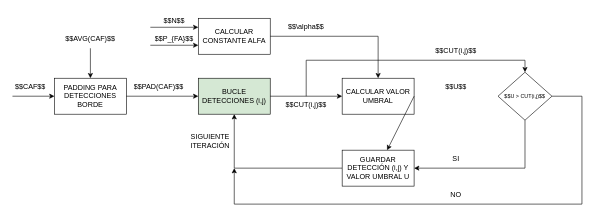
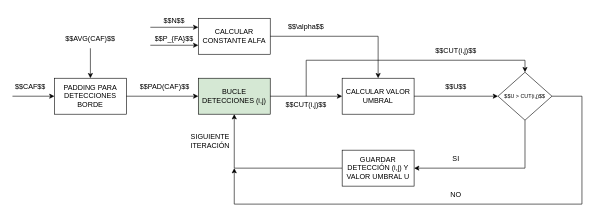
node "$$PAD(CAF)$$": moved (158, 87) -> (164, 87)
edge "CALCULAR VALOR UMBRAL" -> "GUARDAR DETECCIÓN (i,j) Y VALOR UMBRAL U": now "CALCULAR VALOR UMBRAL" -> "$$U > CUT(i,j)$$"
